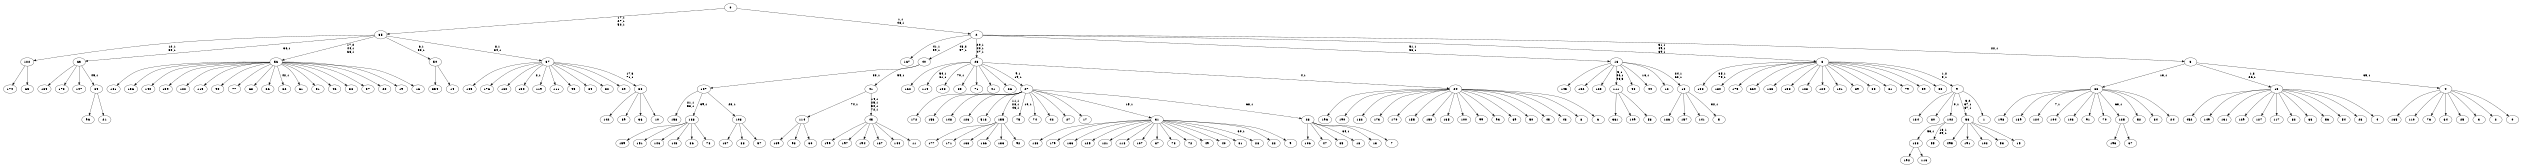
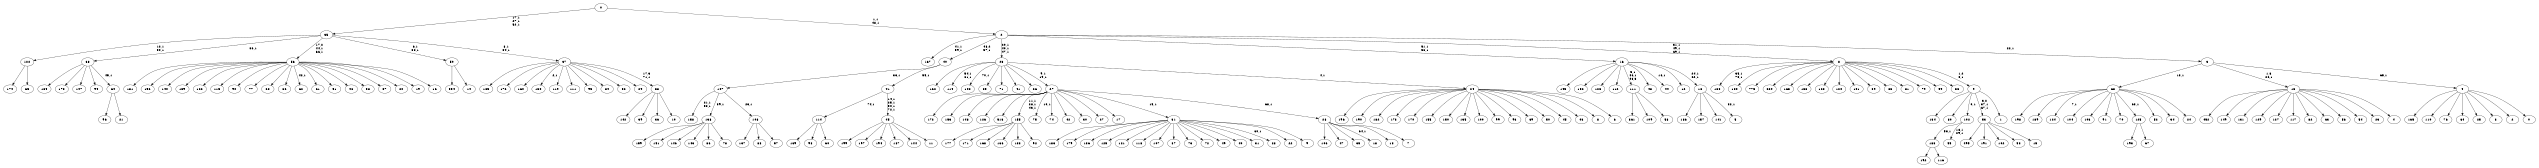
node "94": added
node "112": added
node "175": label "175" -> "775"
node "30": added
